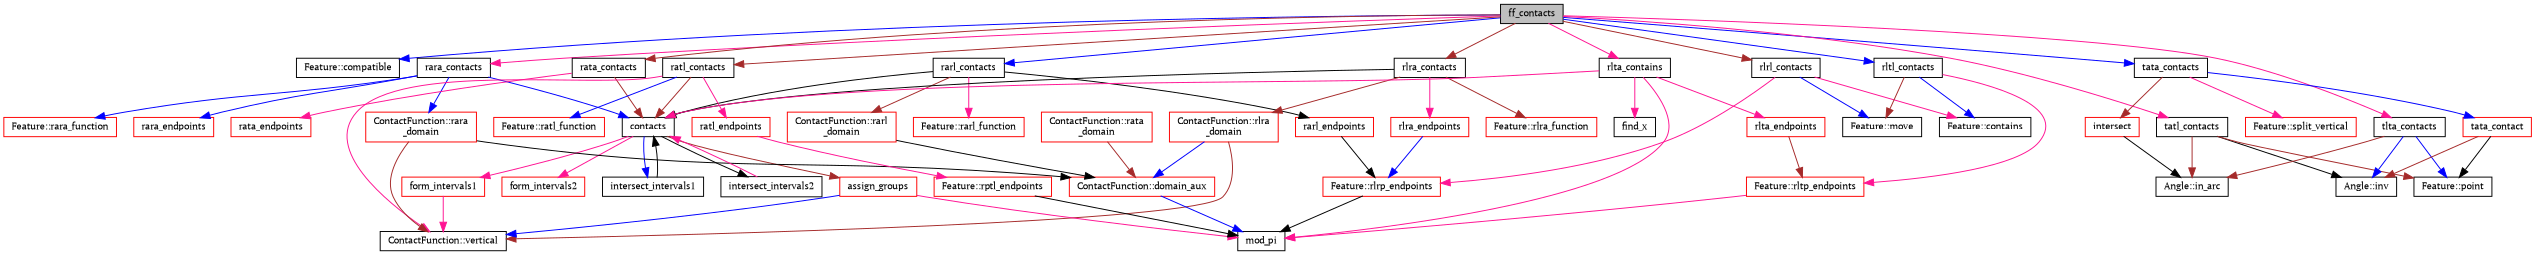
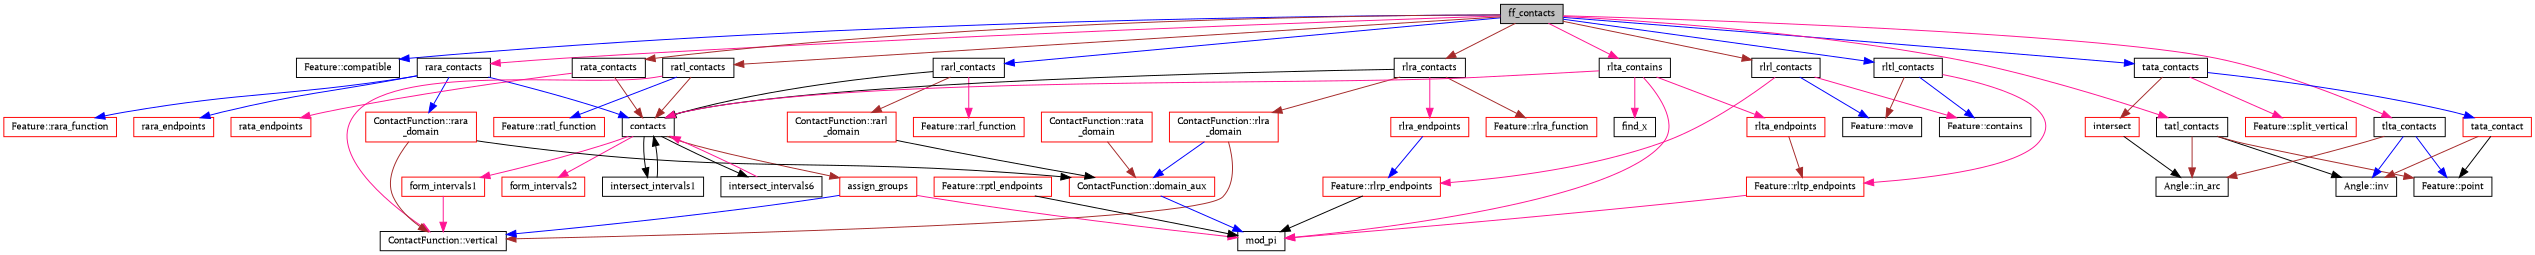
node "ratl_endpoints": removed
node "rarl_endpoints": removed
edge "contacts" -> "intersect_intervals1": color blue -> black
node "intersect_intervals2": label "intersect_intervals2" -> "intersect_intervals6"
